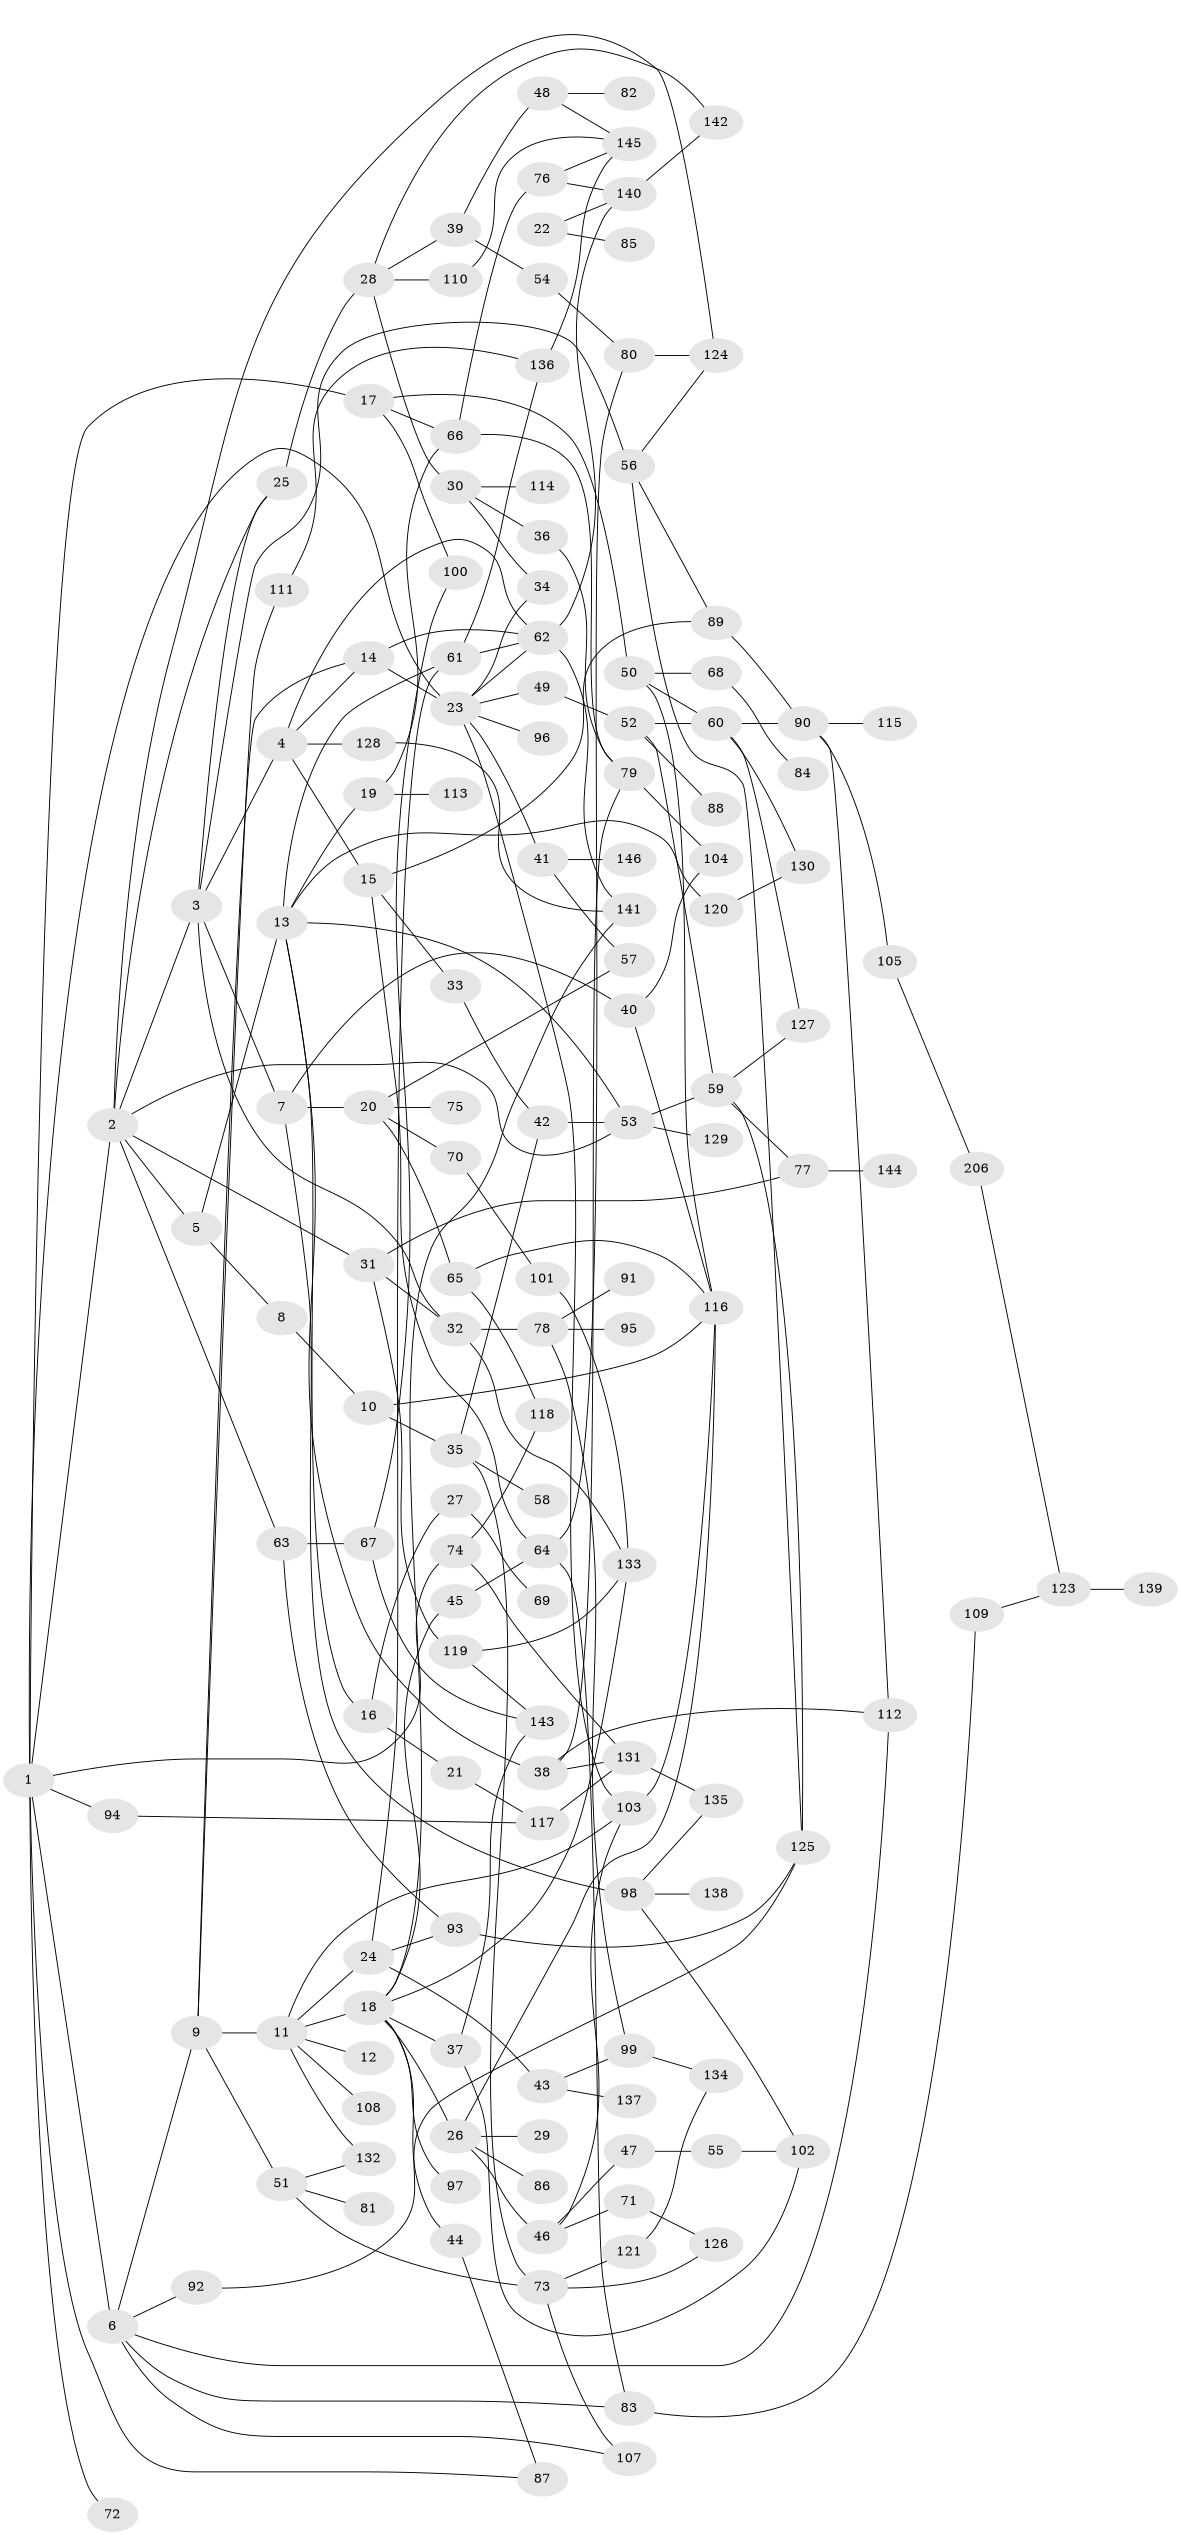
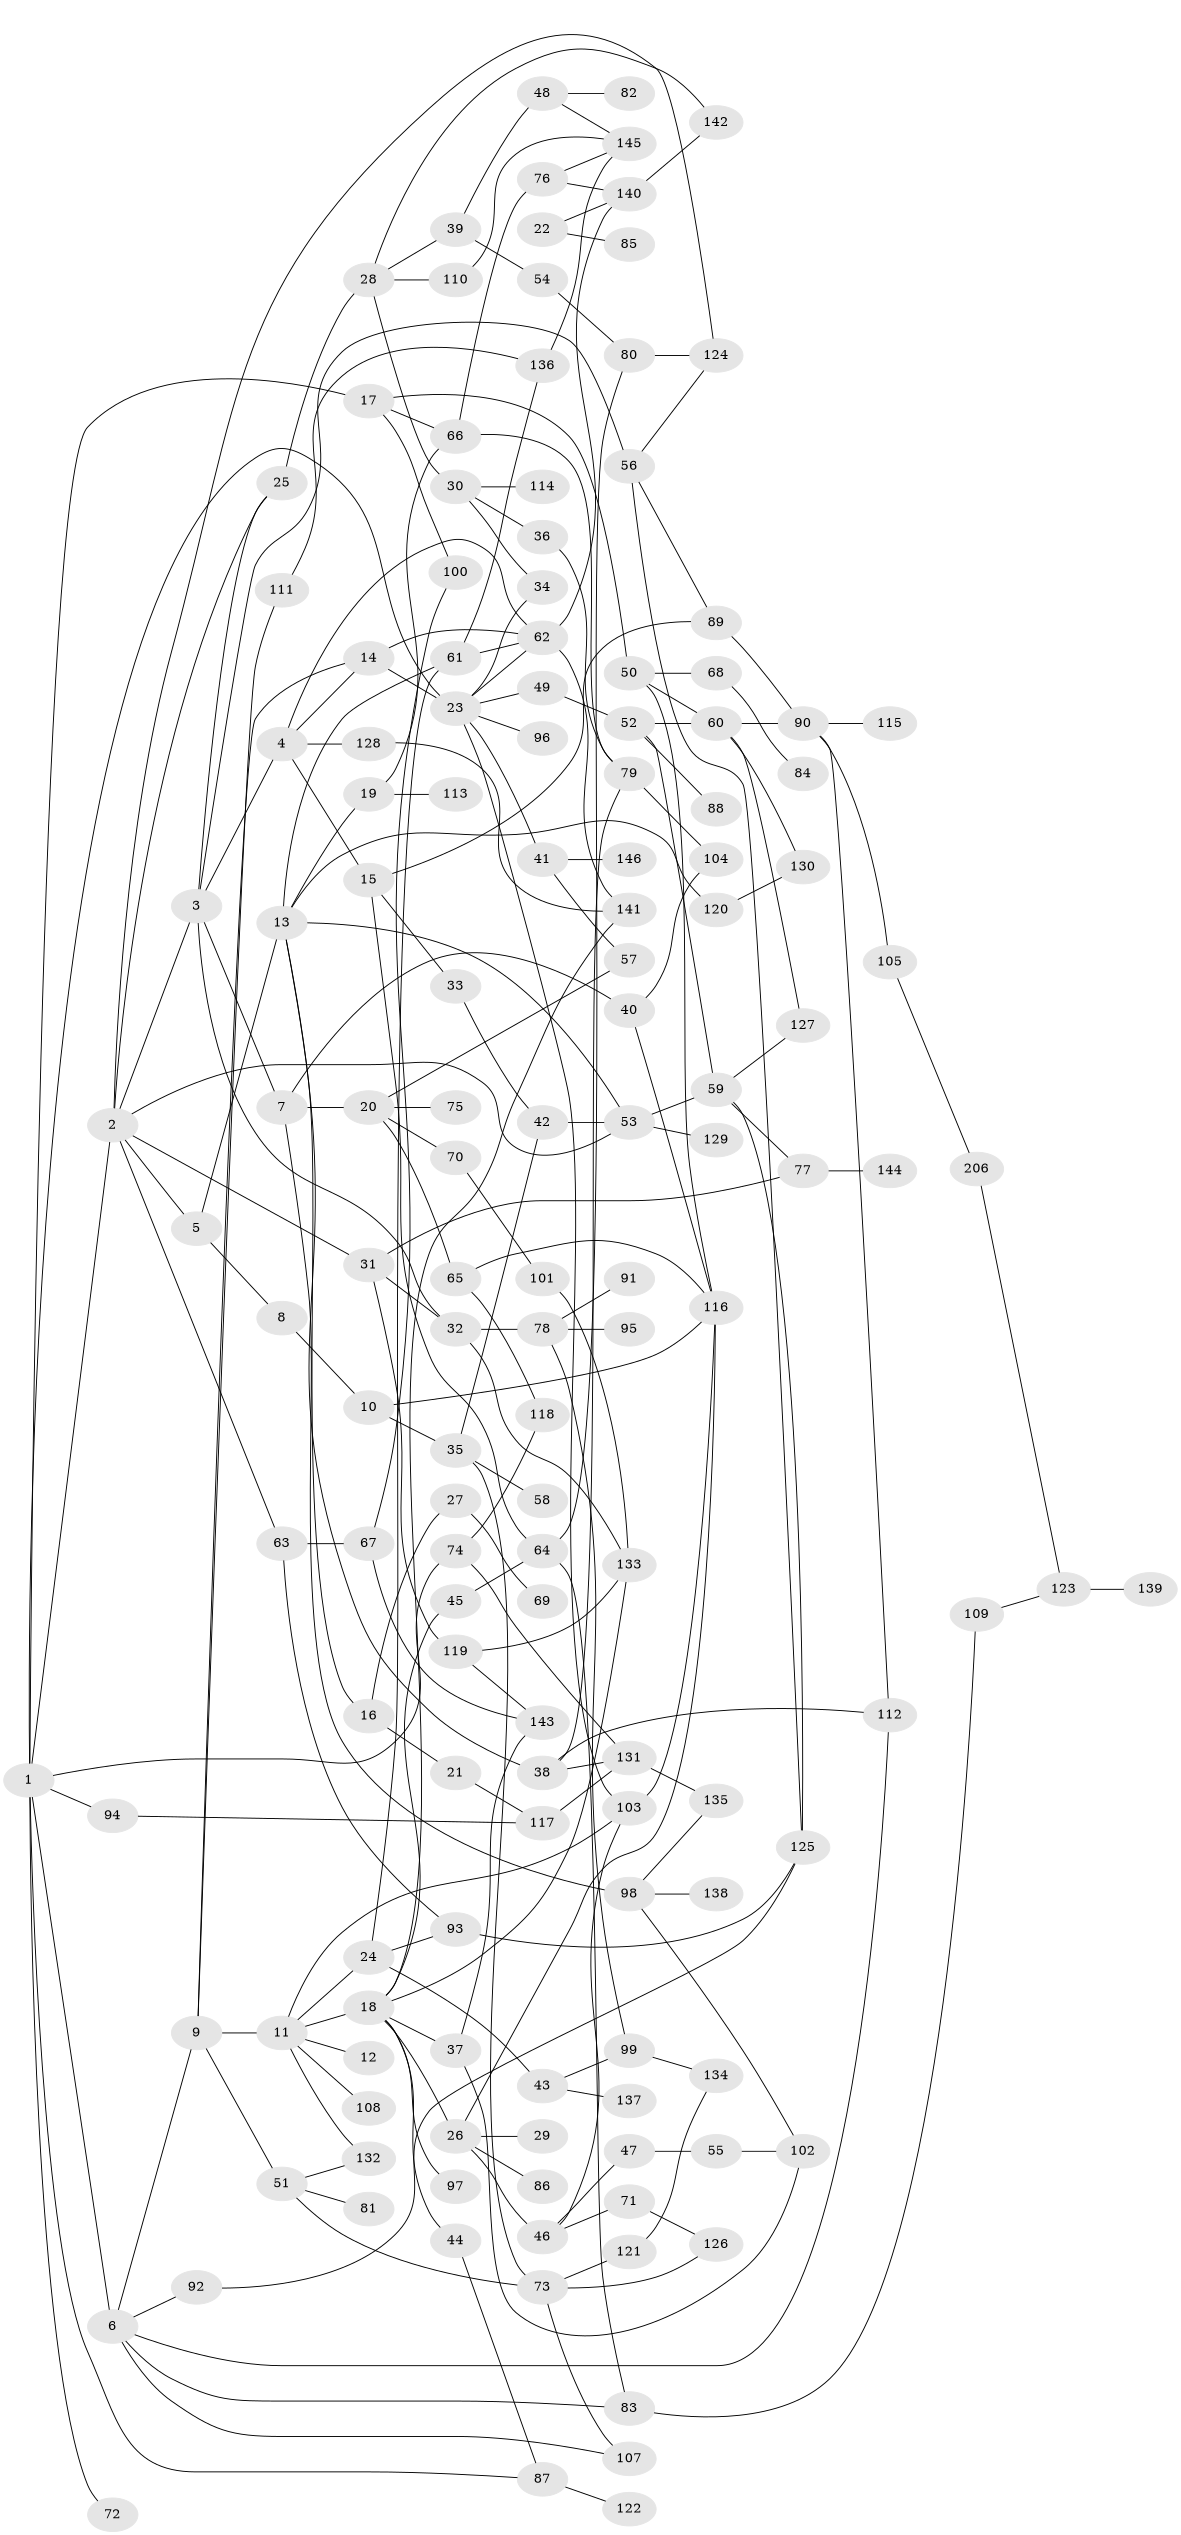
node "122": added
